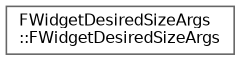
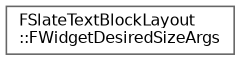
node "FWidgetDesiredSizeArgs ::FWidgetDesiredSizeArgs": label "FWidgetDesiredSizeArgs ::FWidgetDesiredSizeArgs" -> "FSlateTextBlockLayout ::FWidgetDesiredSizeArgs"
